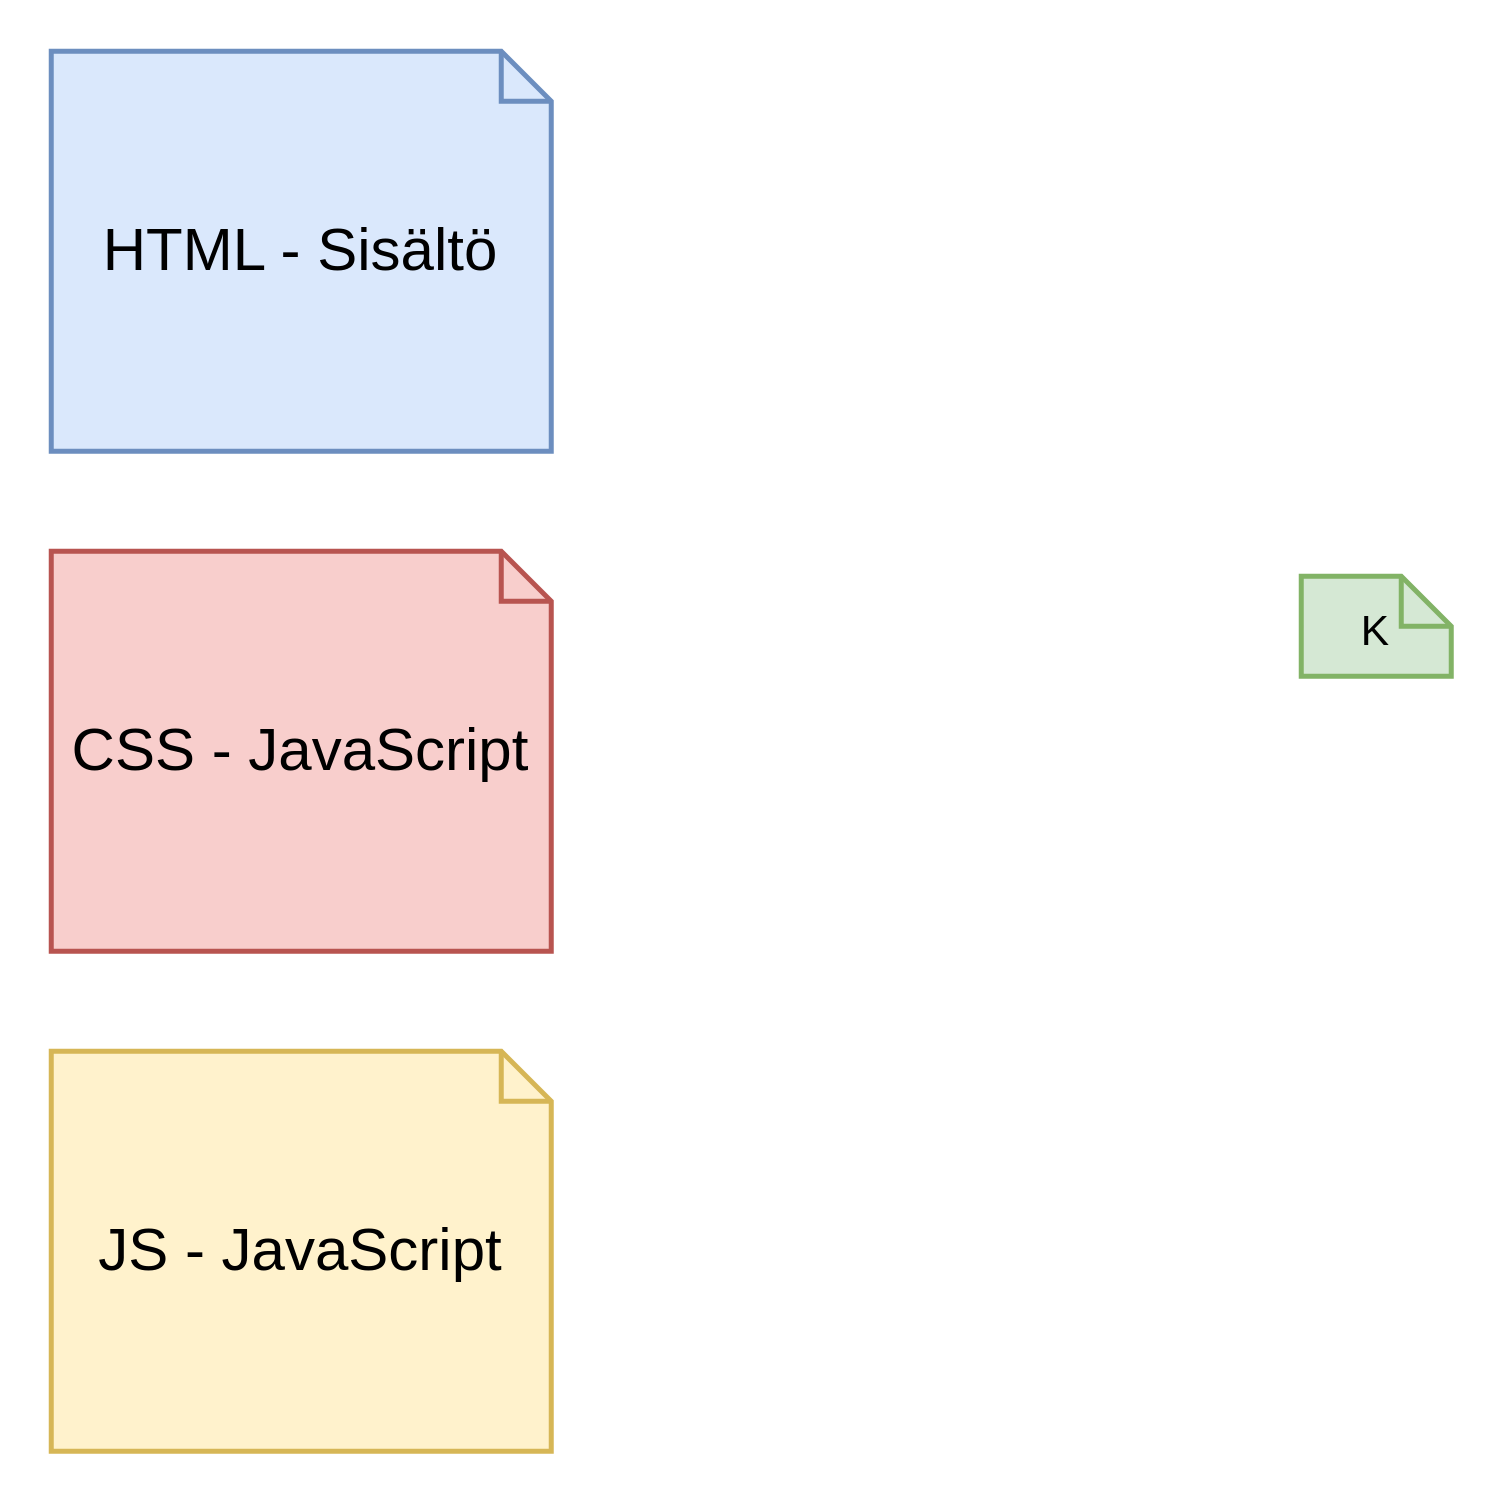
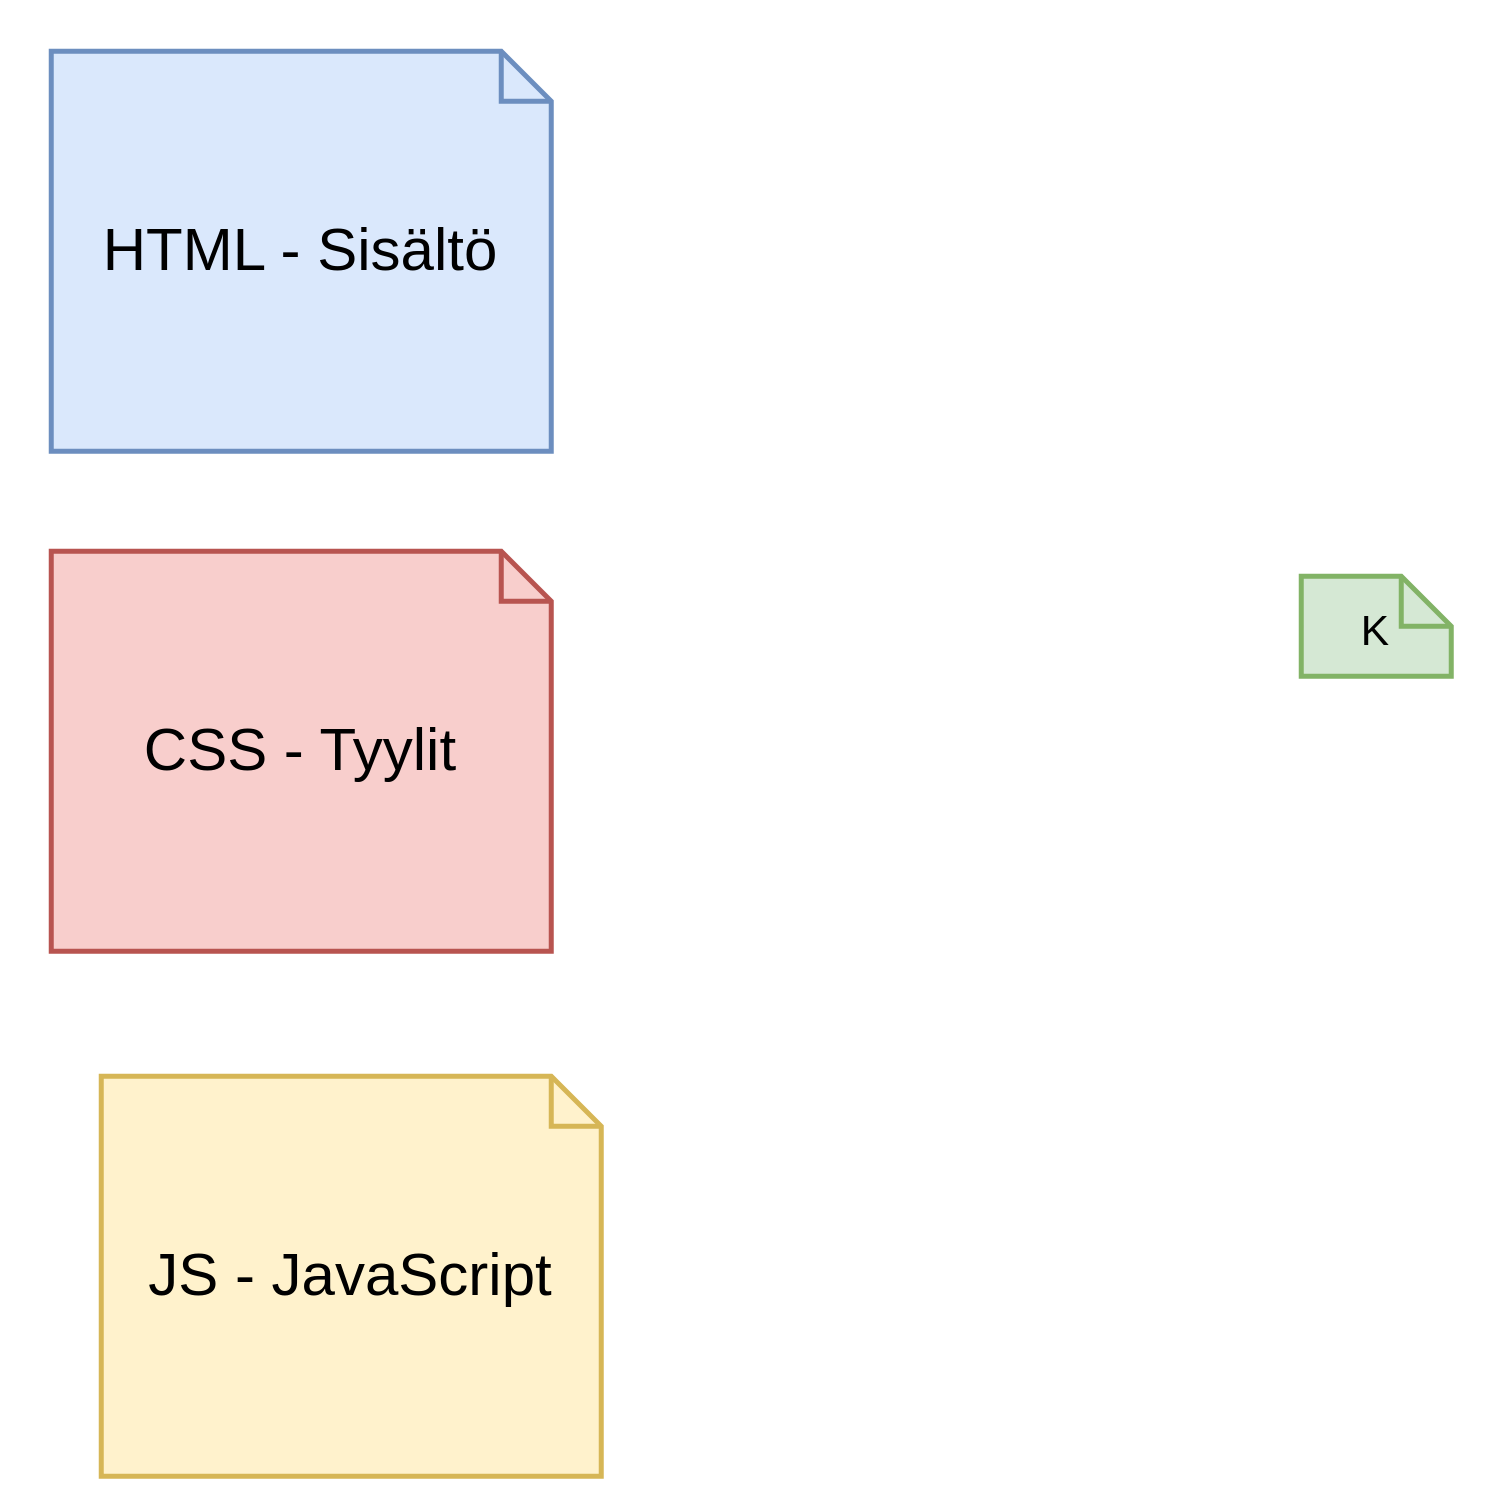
node "CSS - JavaScript": label "CSS - JavaScript" -> "CSS - Tyylit"
node "JS - JavaScript": moved (301, 1251) -> (351, 1276)
